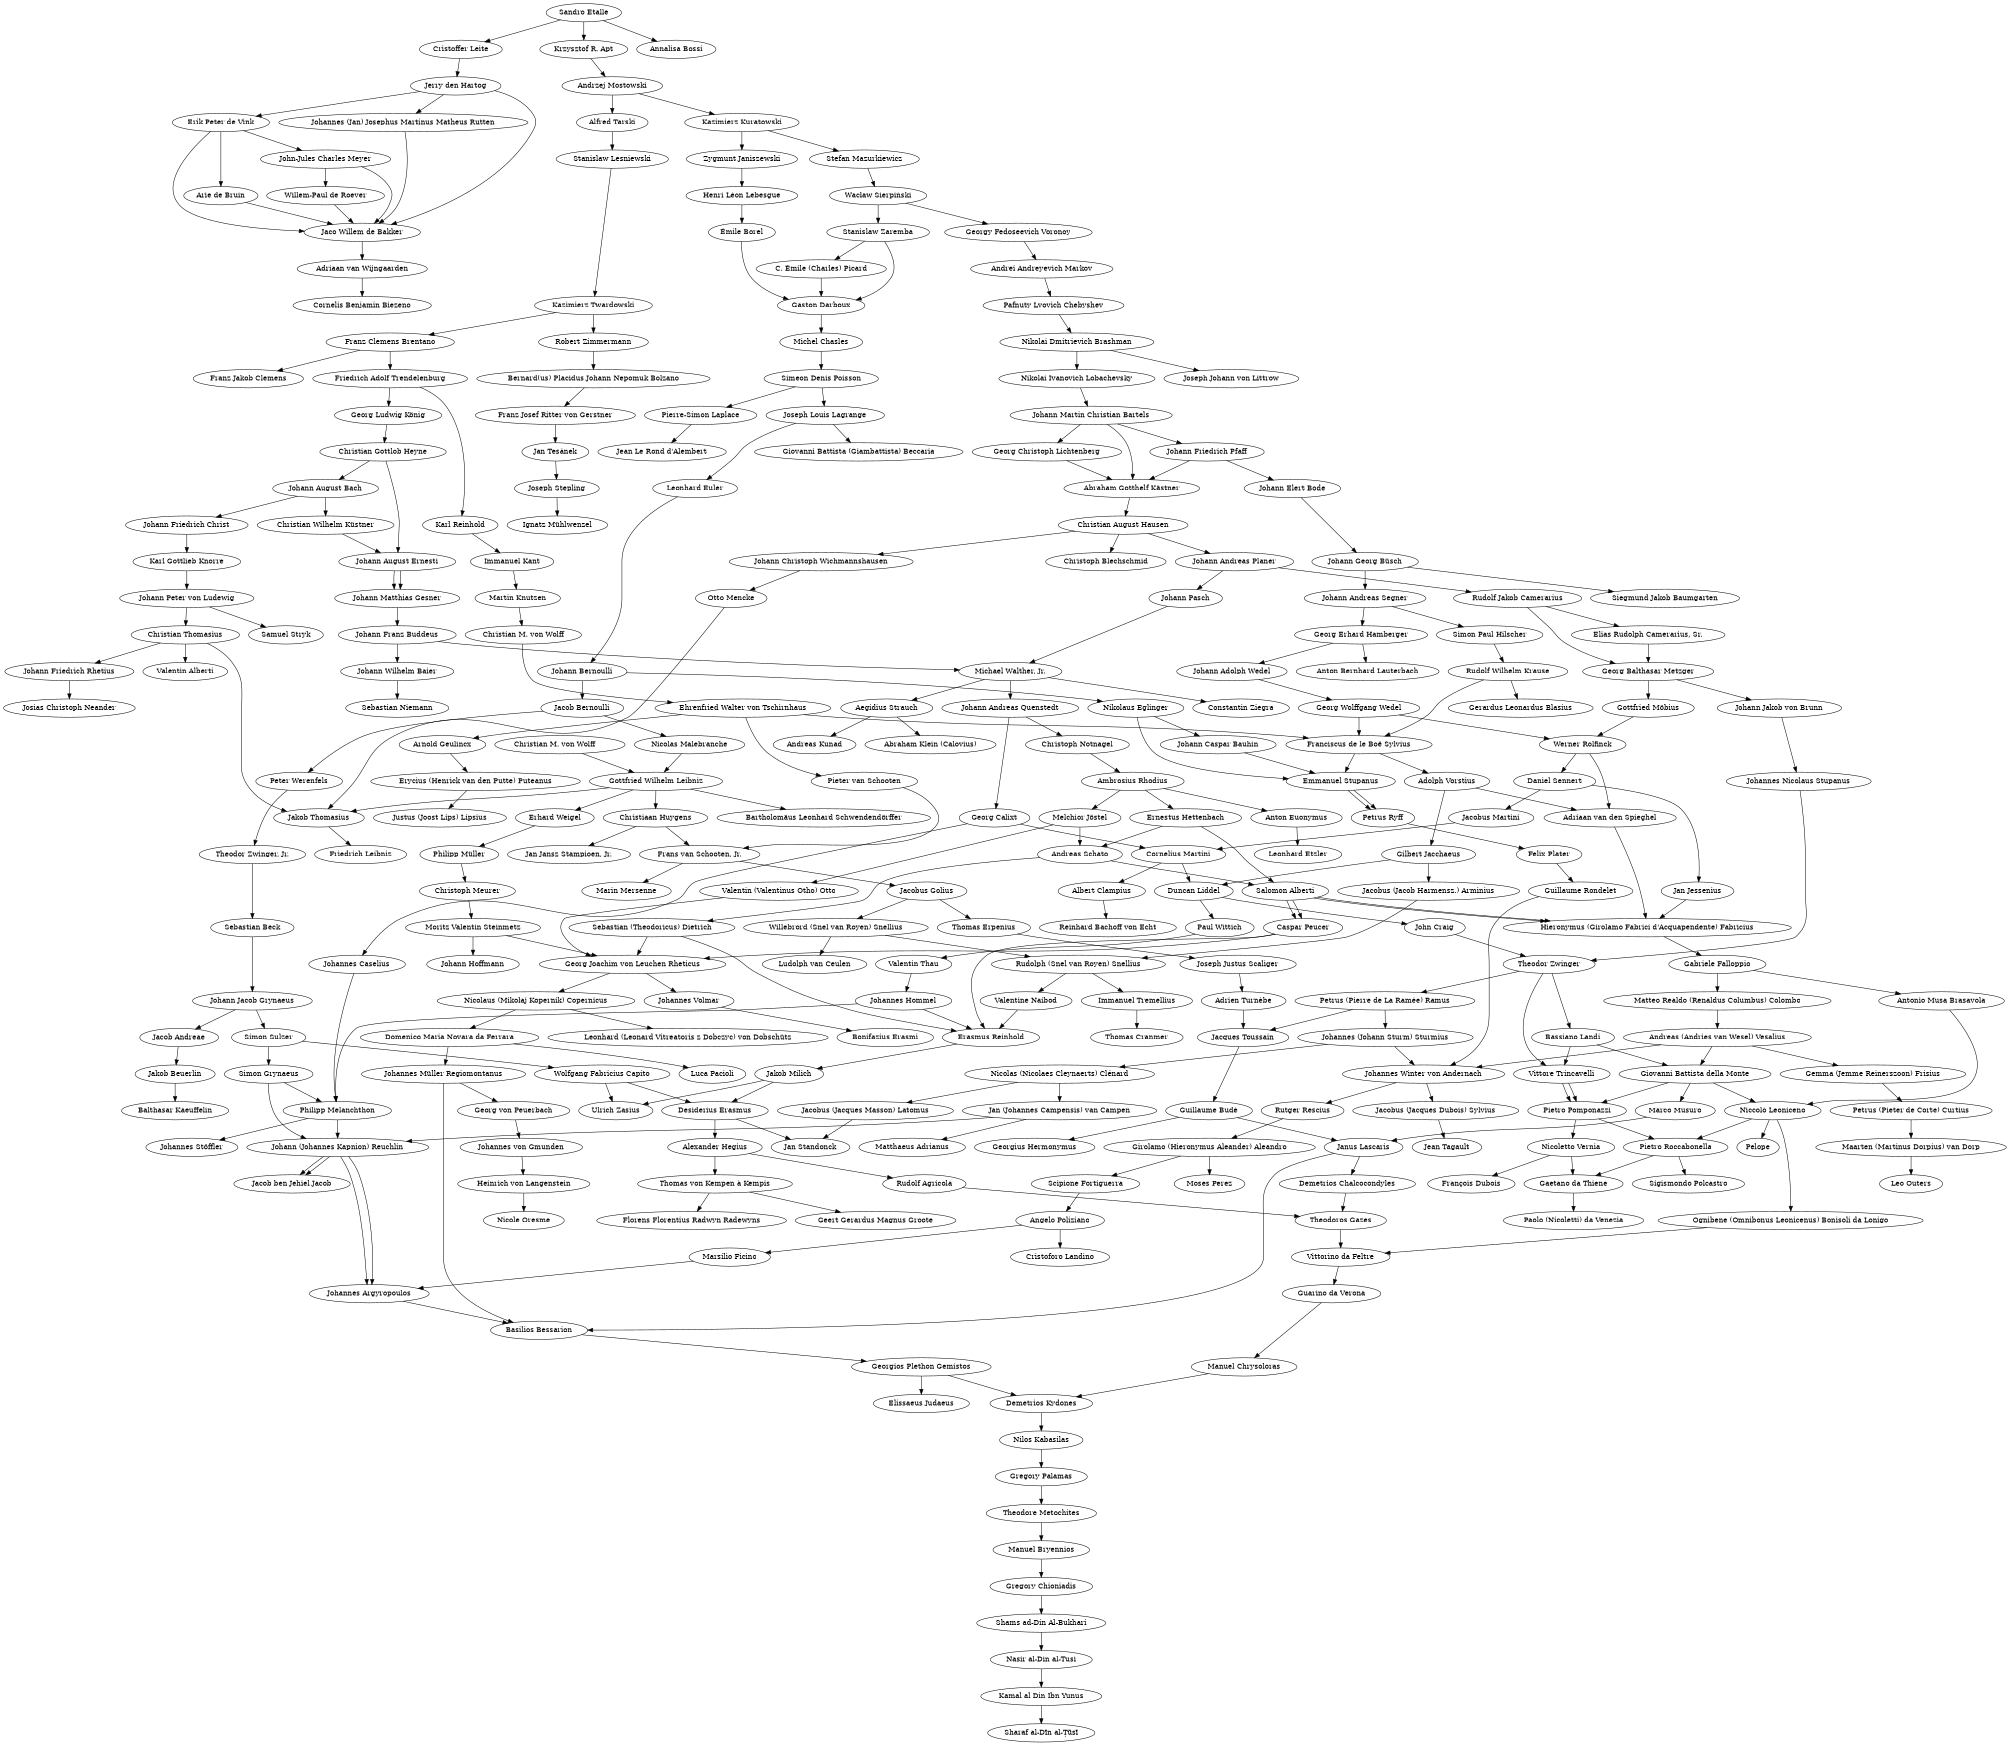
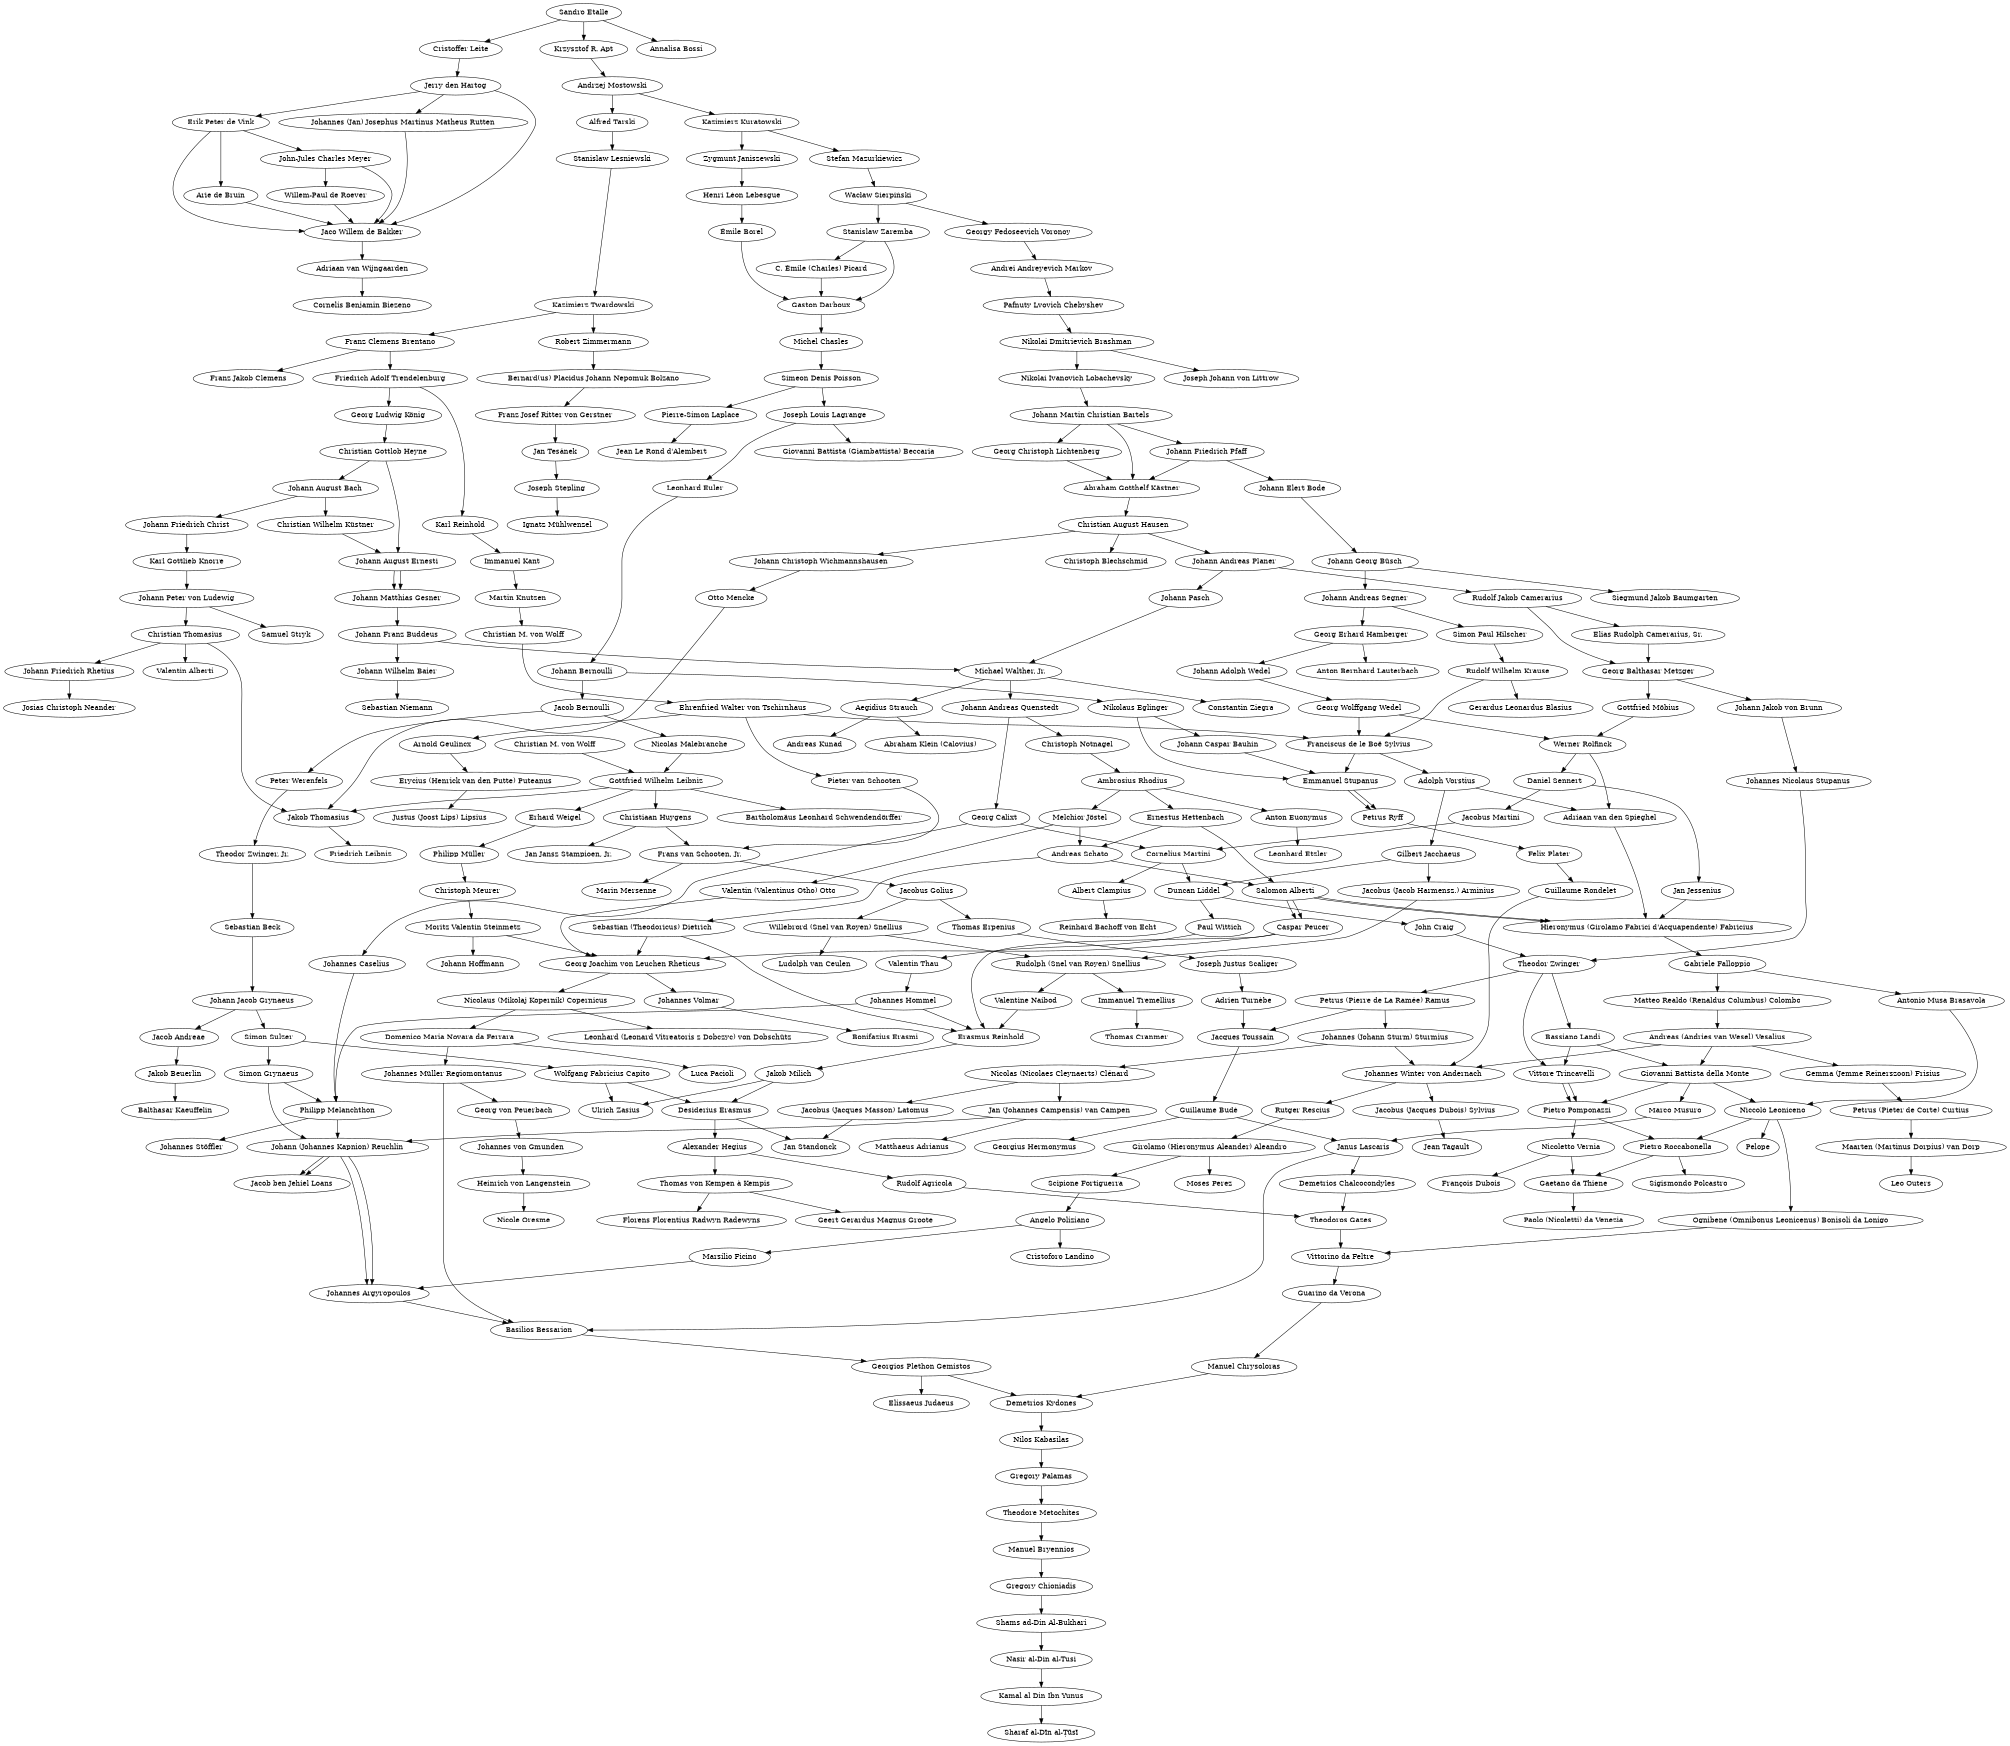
node "Jacob ben Jehiel Jacob": label "Jacob ben Jehiel Jacob" -> "Jacob ben Jehiel Loans"
